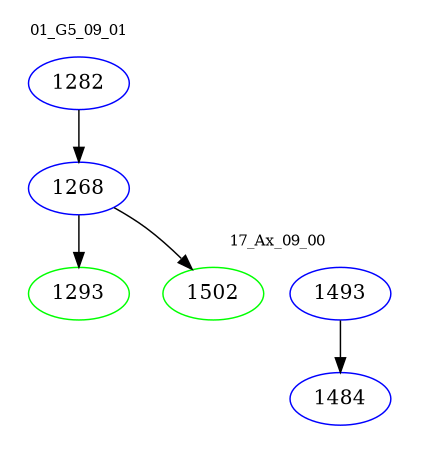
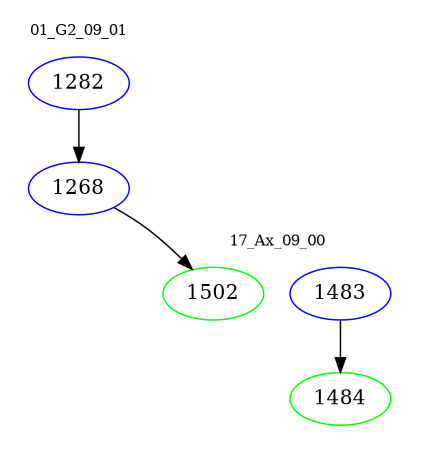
cluster "01_G5_09_01": label "01_G5_09_01" -> "01_G2_09_01"
node "1293": removed
node "1493": label "1493" -> "1483"
node "1484": color blue -> green
